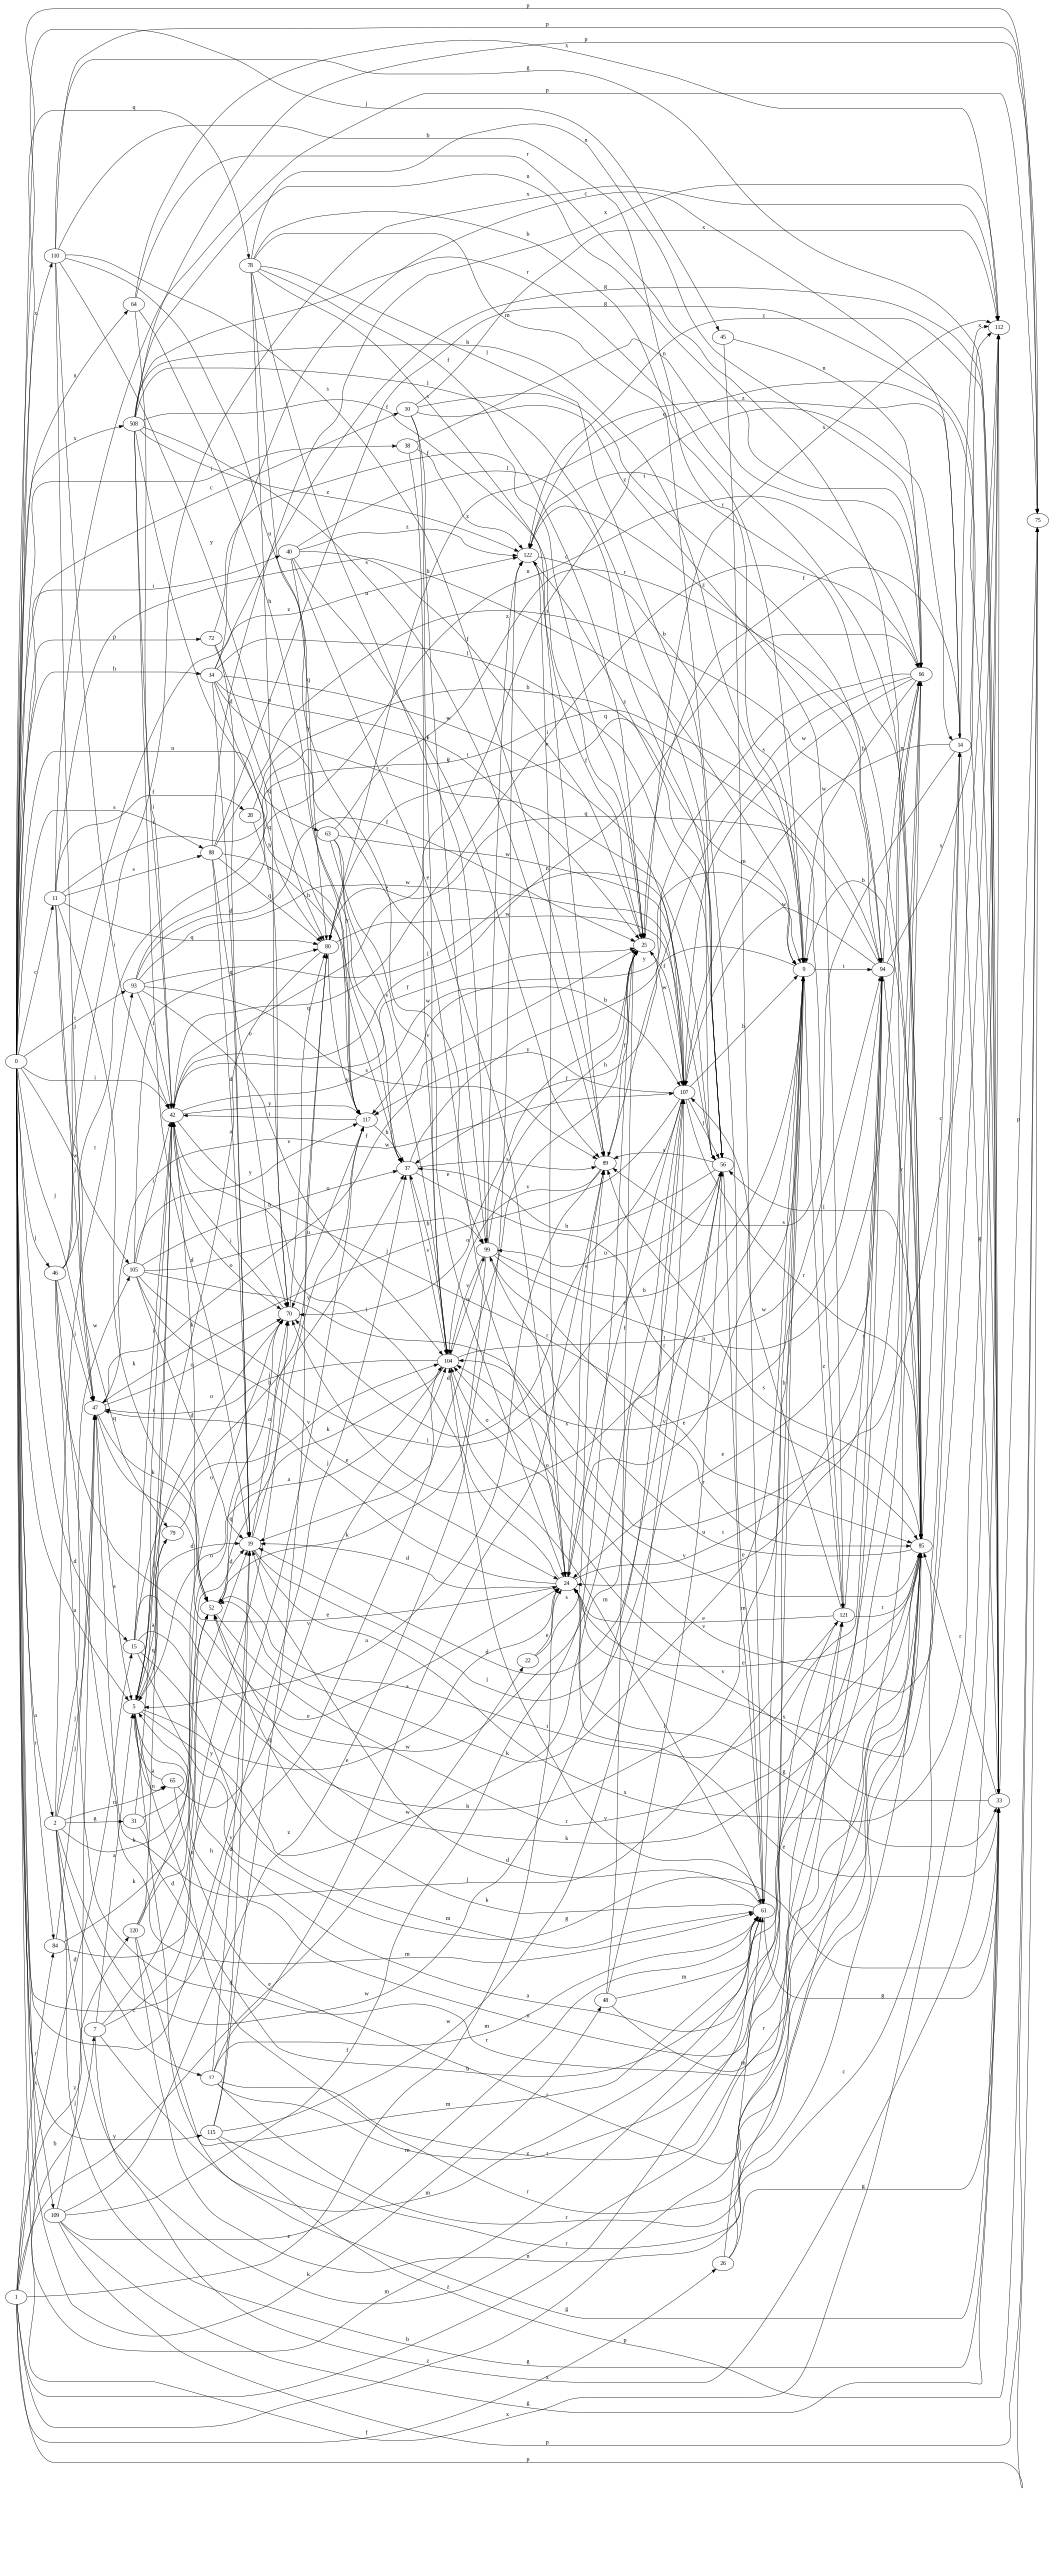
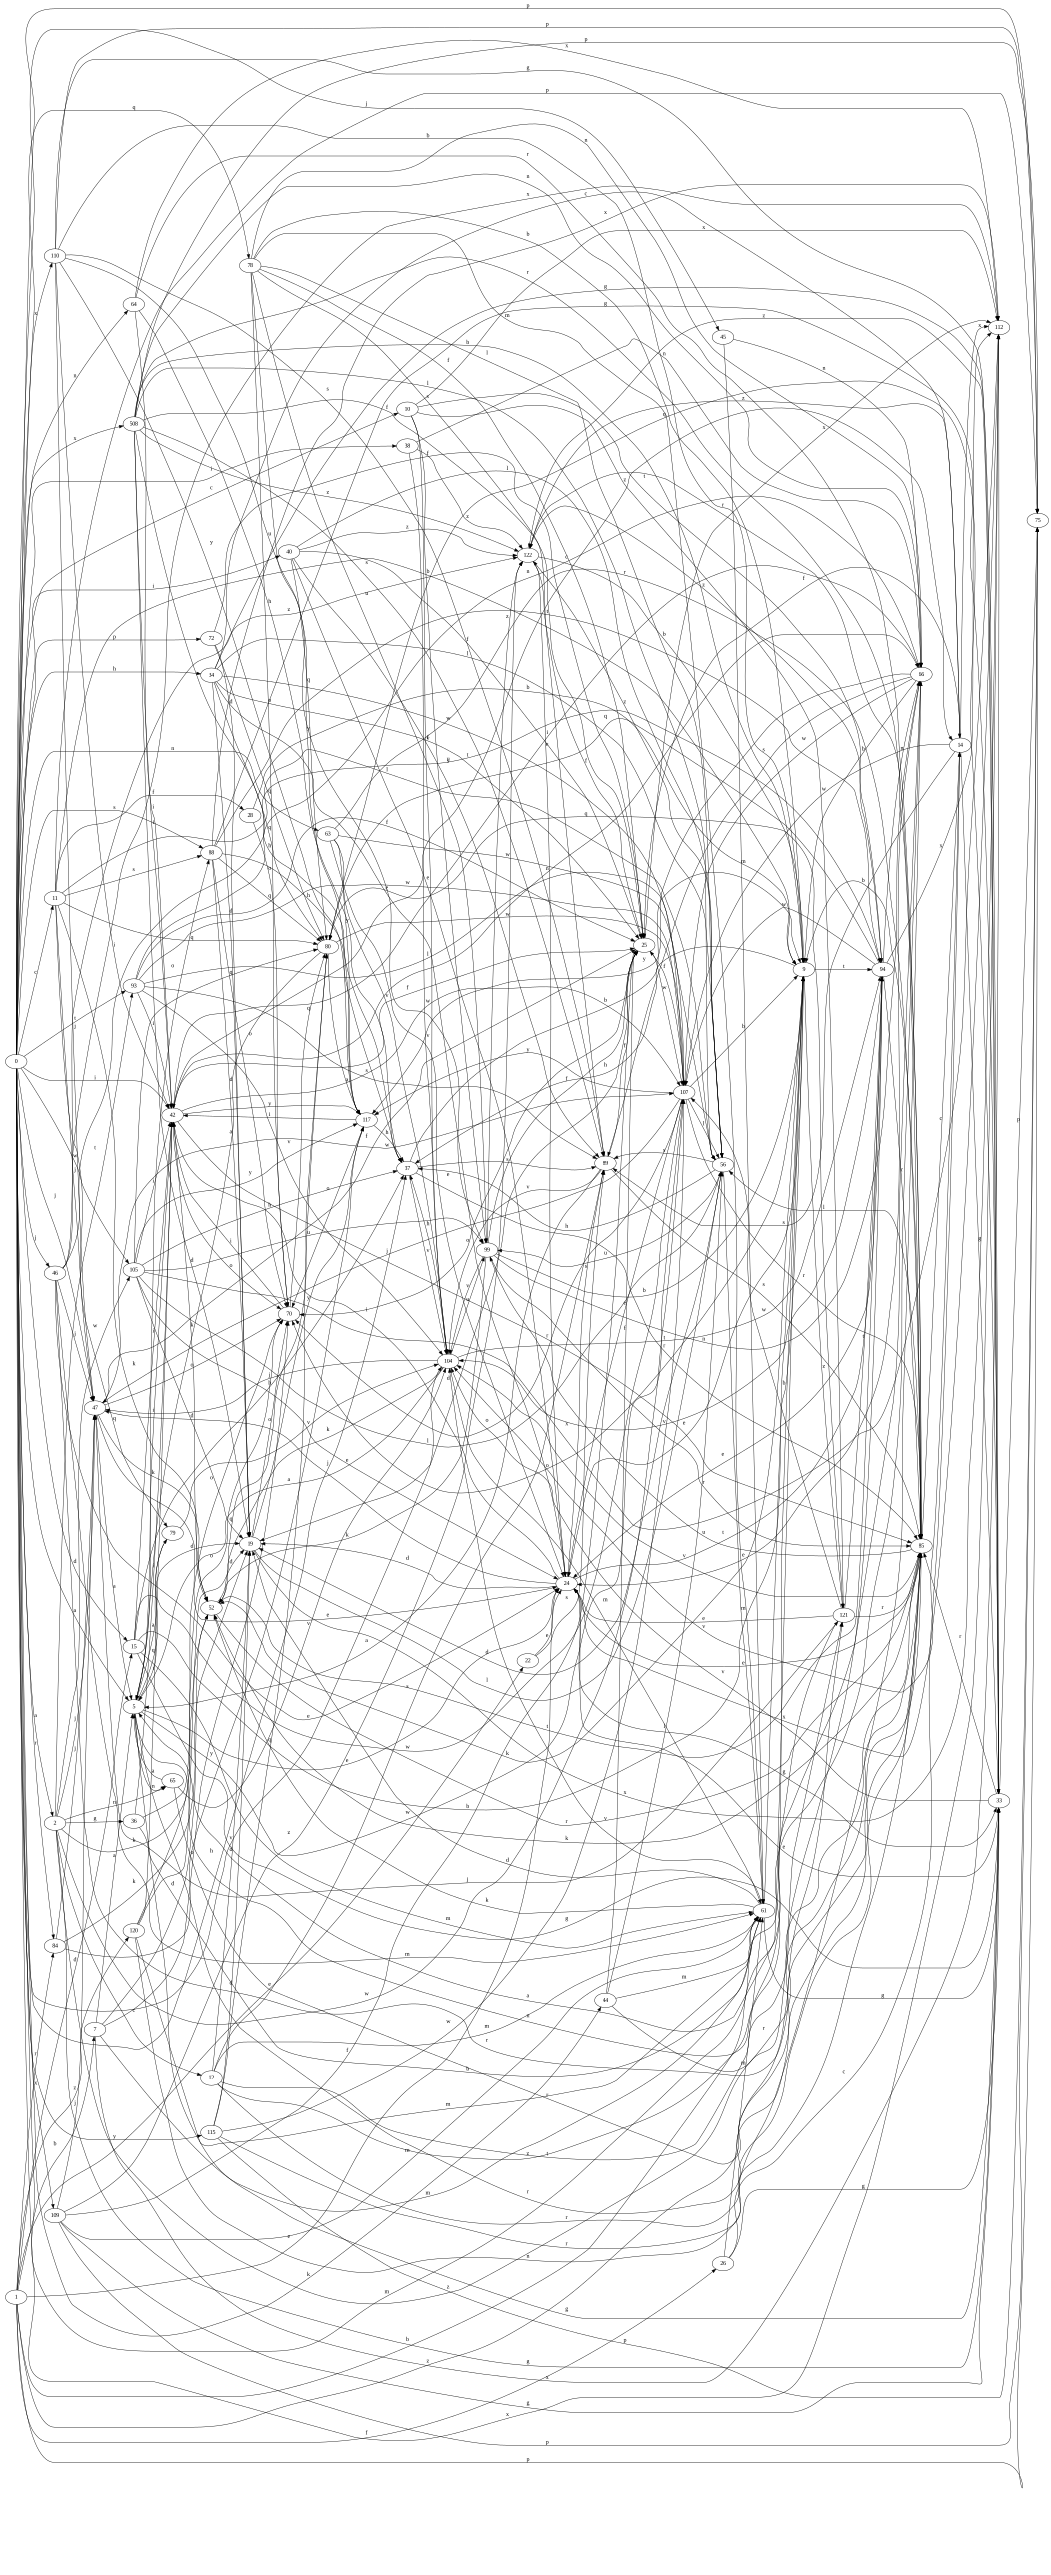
edge "80" -> "117": label "y" -> "a"
edge "85" -> "89": reversed
edge "5" -> "70": now "5" -> "88"
node "31": label "31" -> "36"
node "48": label "48" -> "44"
